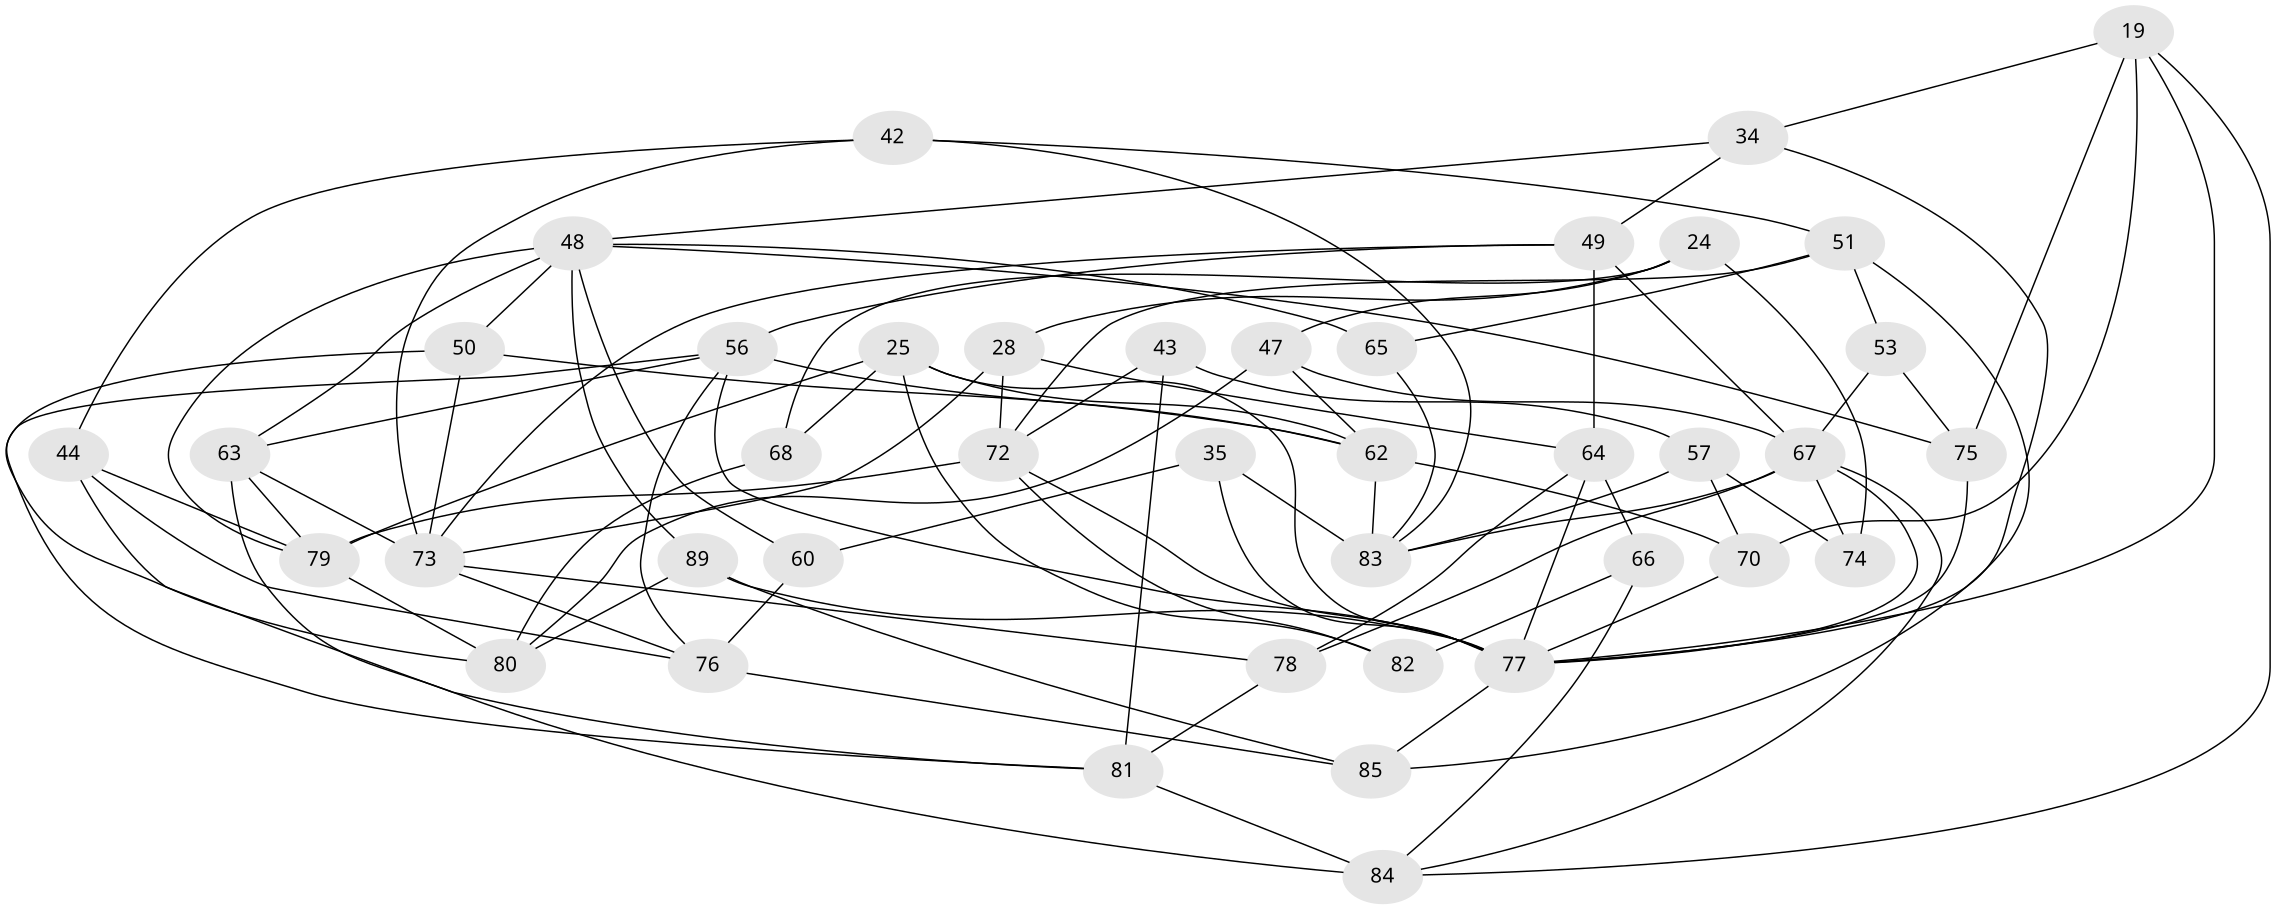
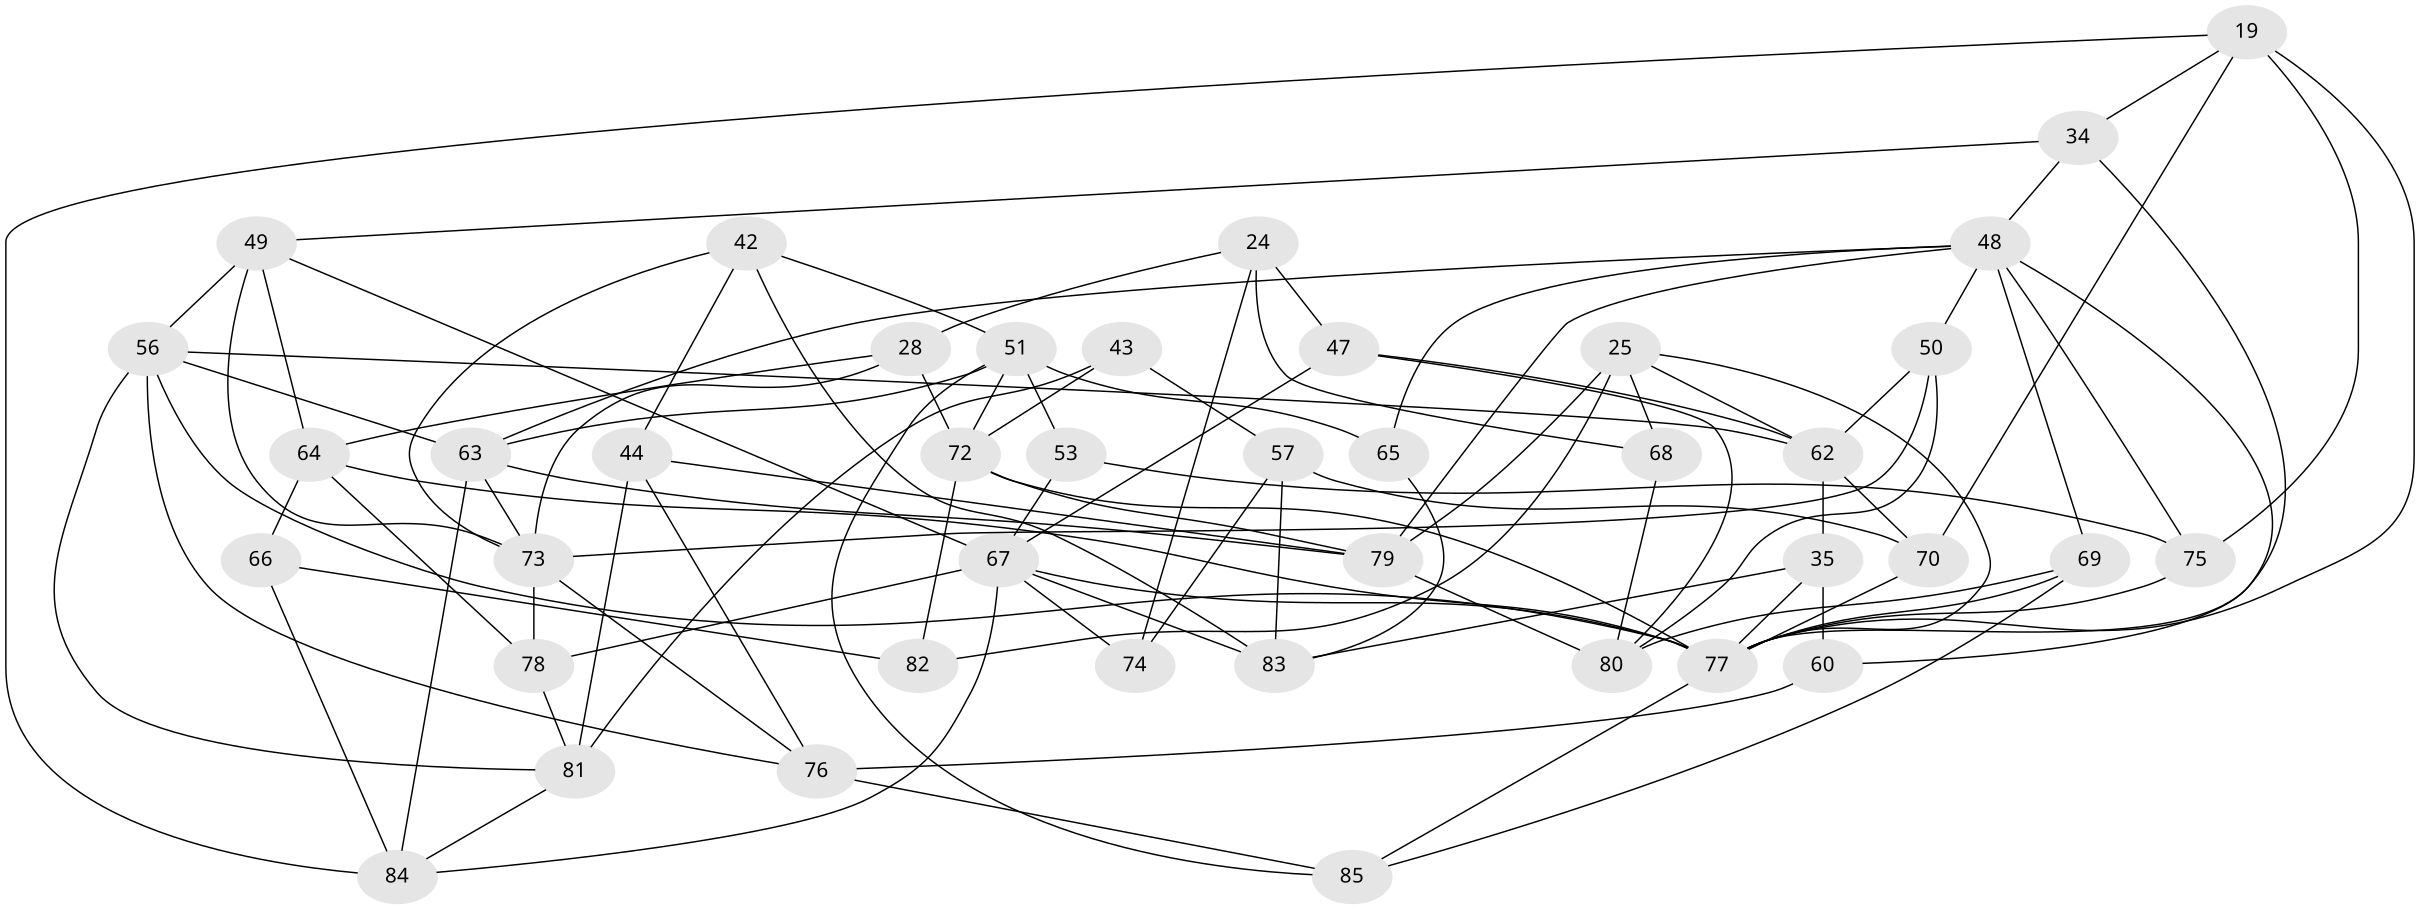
edge "51" -- "63": added
edge "62" -- "83": now "62" -- "35"
node "89": label "89" -> "69"
